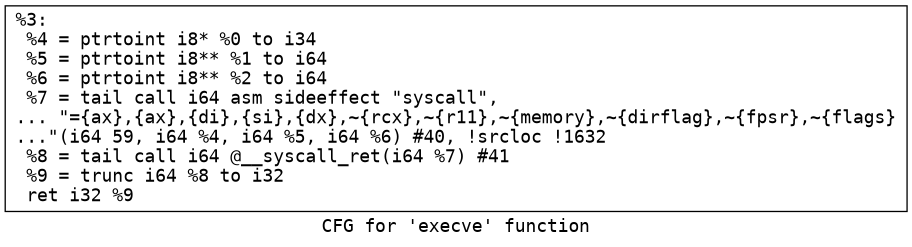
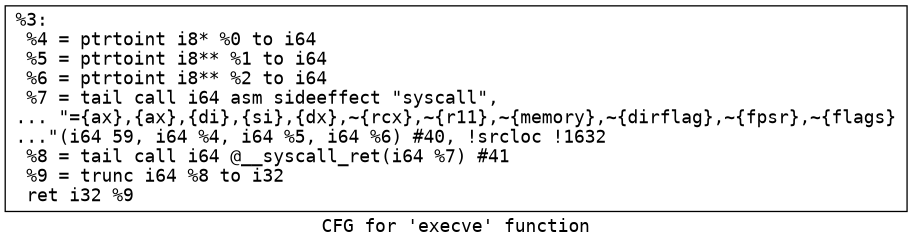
node "%3:": text "%4 = ptrtoint i8* %0 to i34" -> "%4 = ptrtoint i8* %0 to i64"
